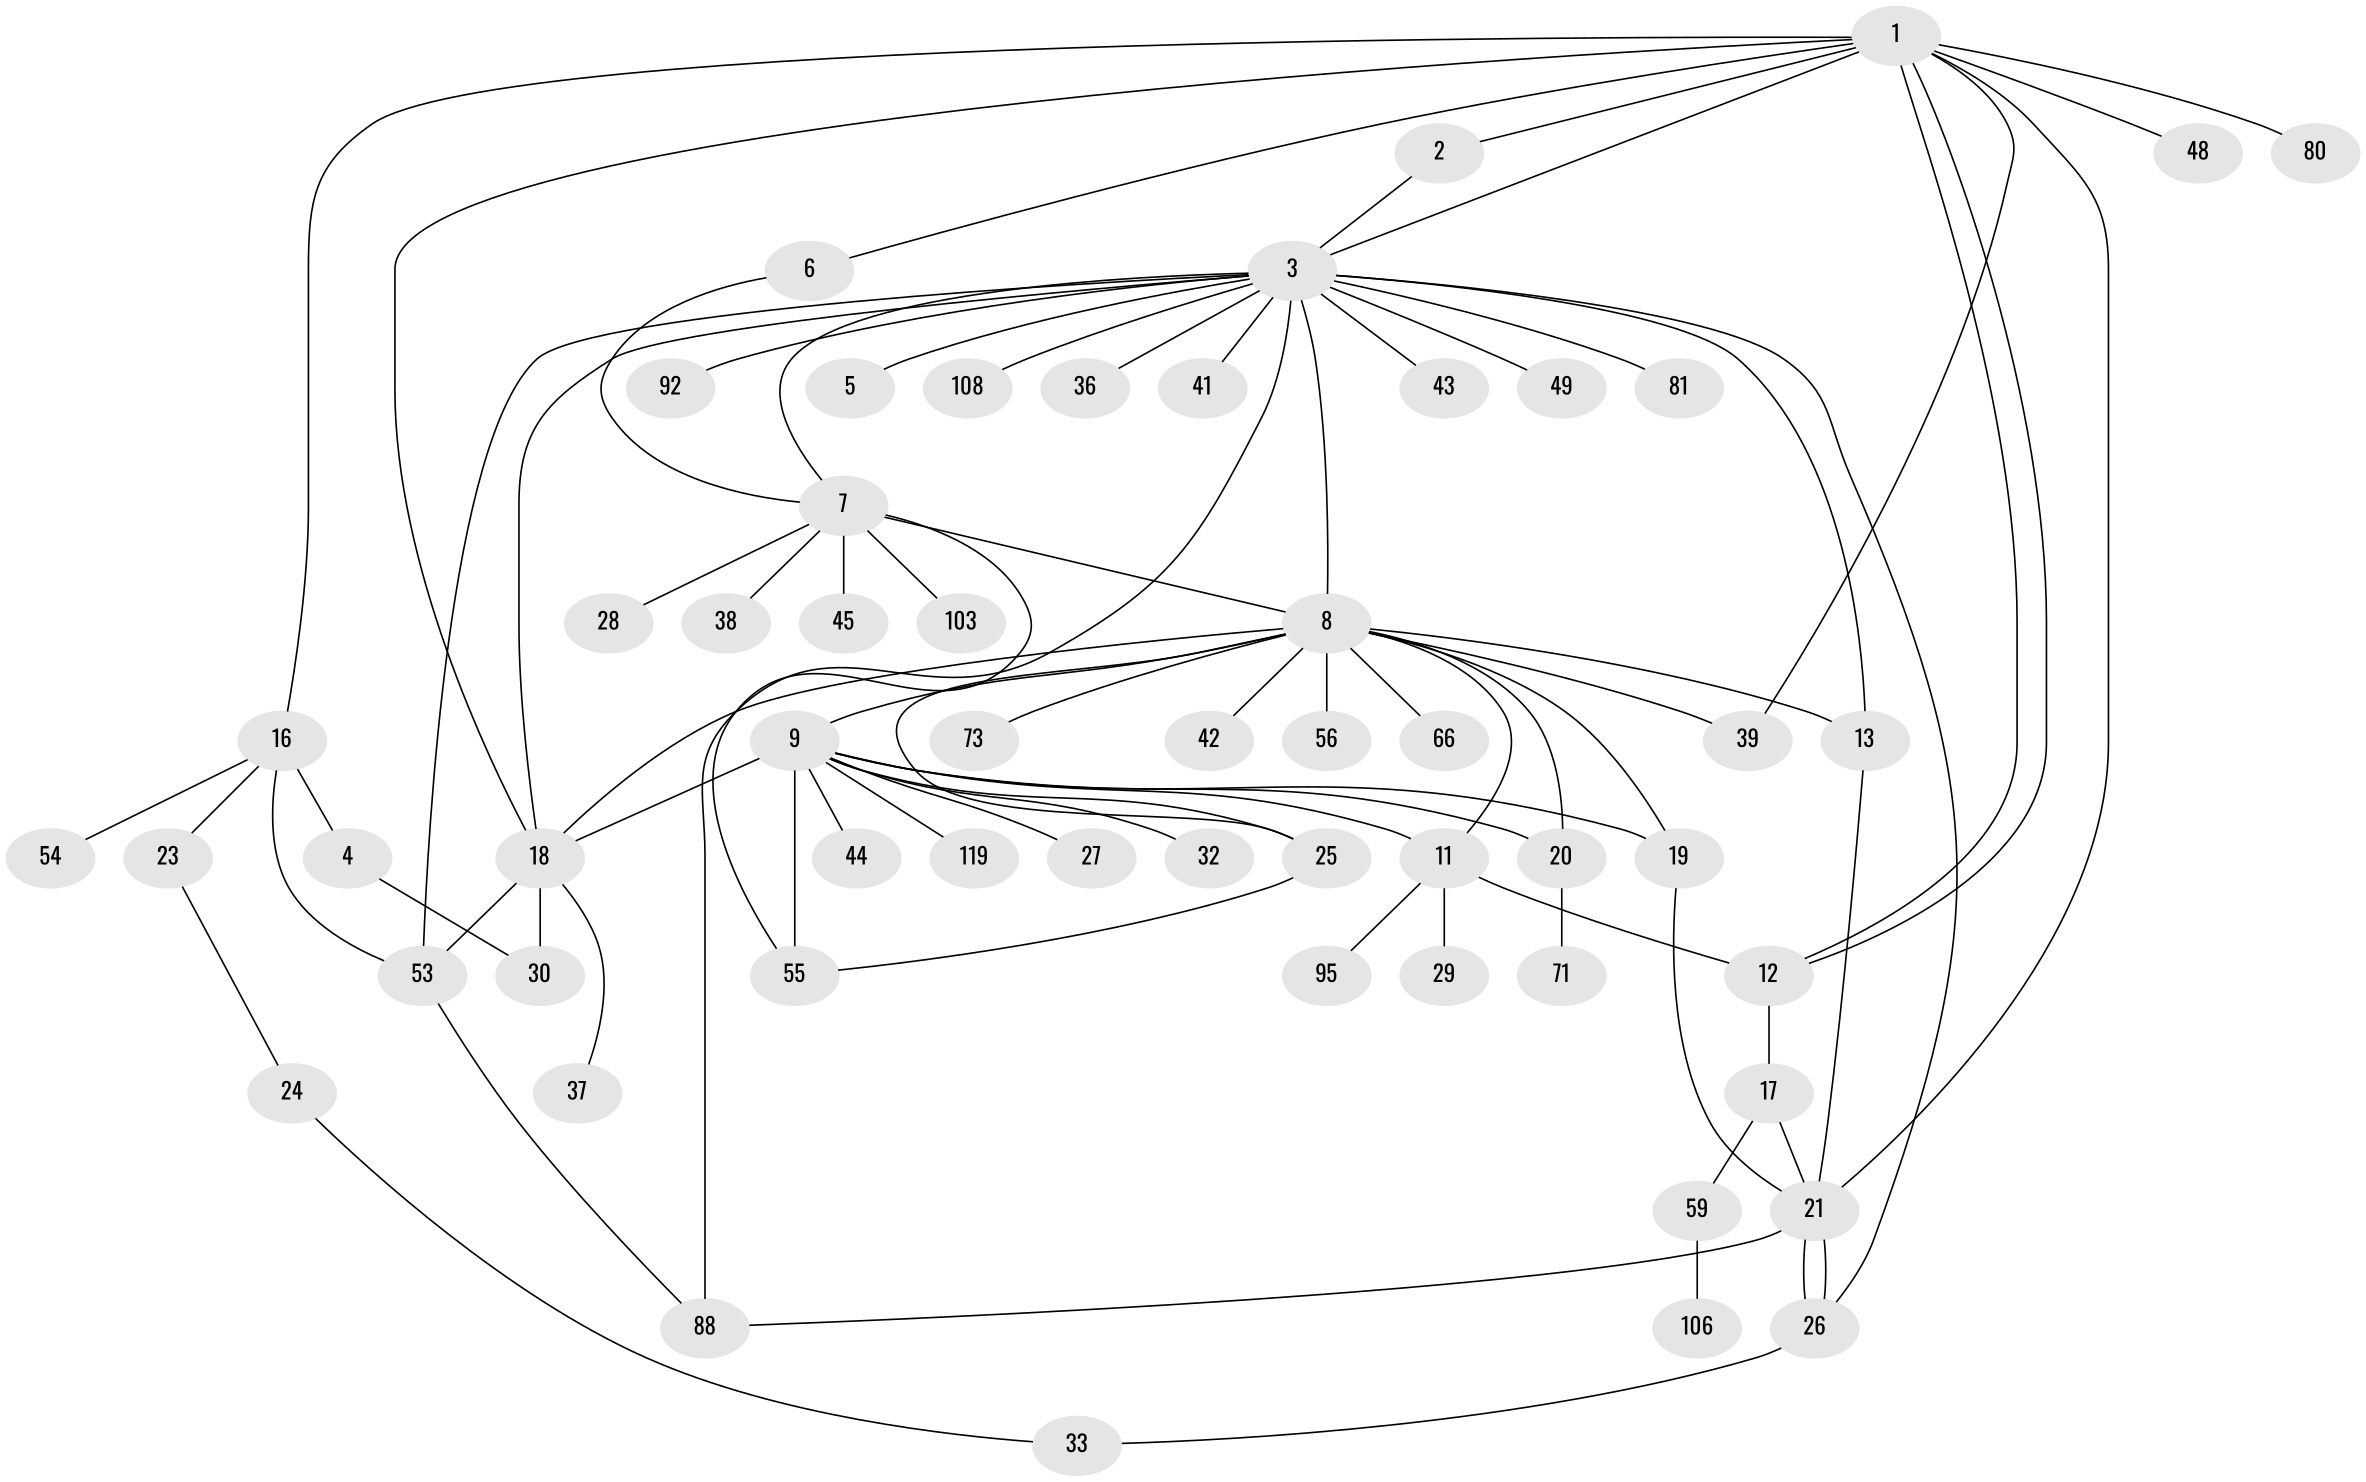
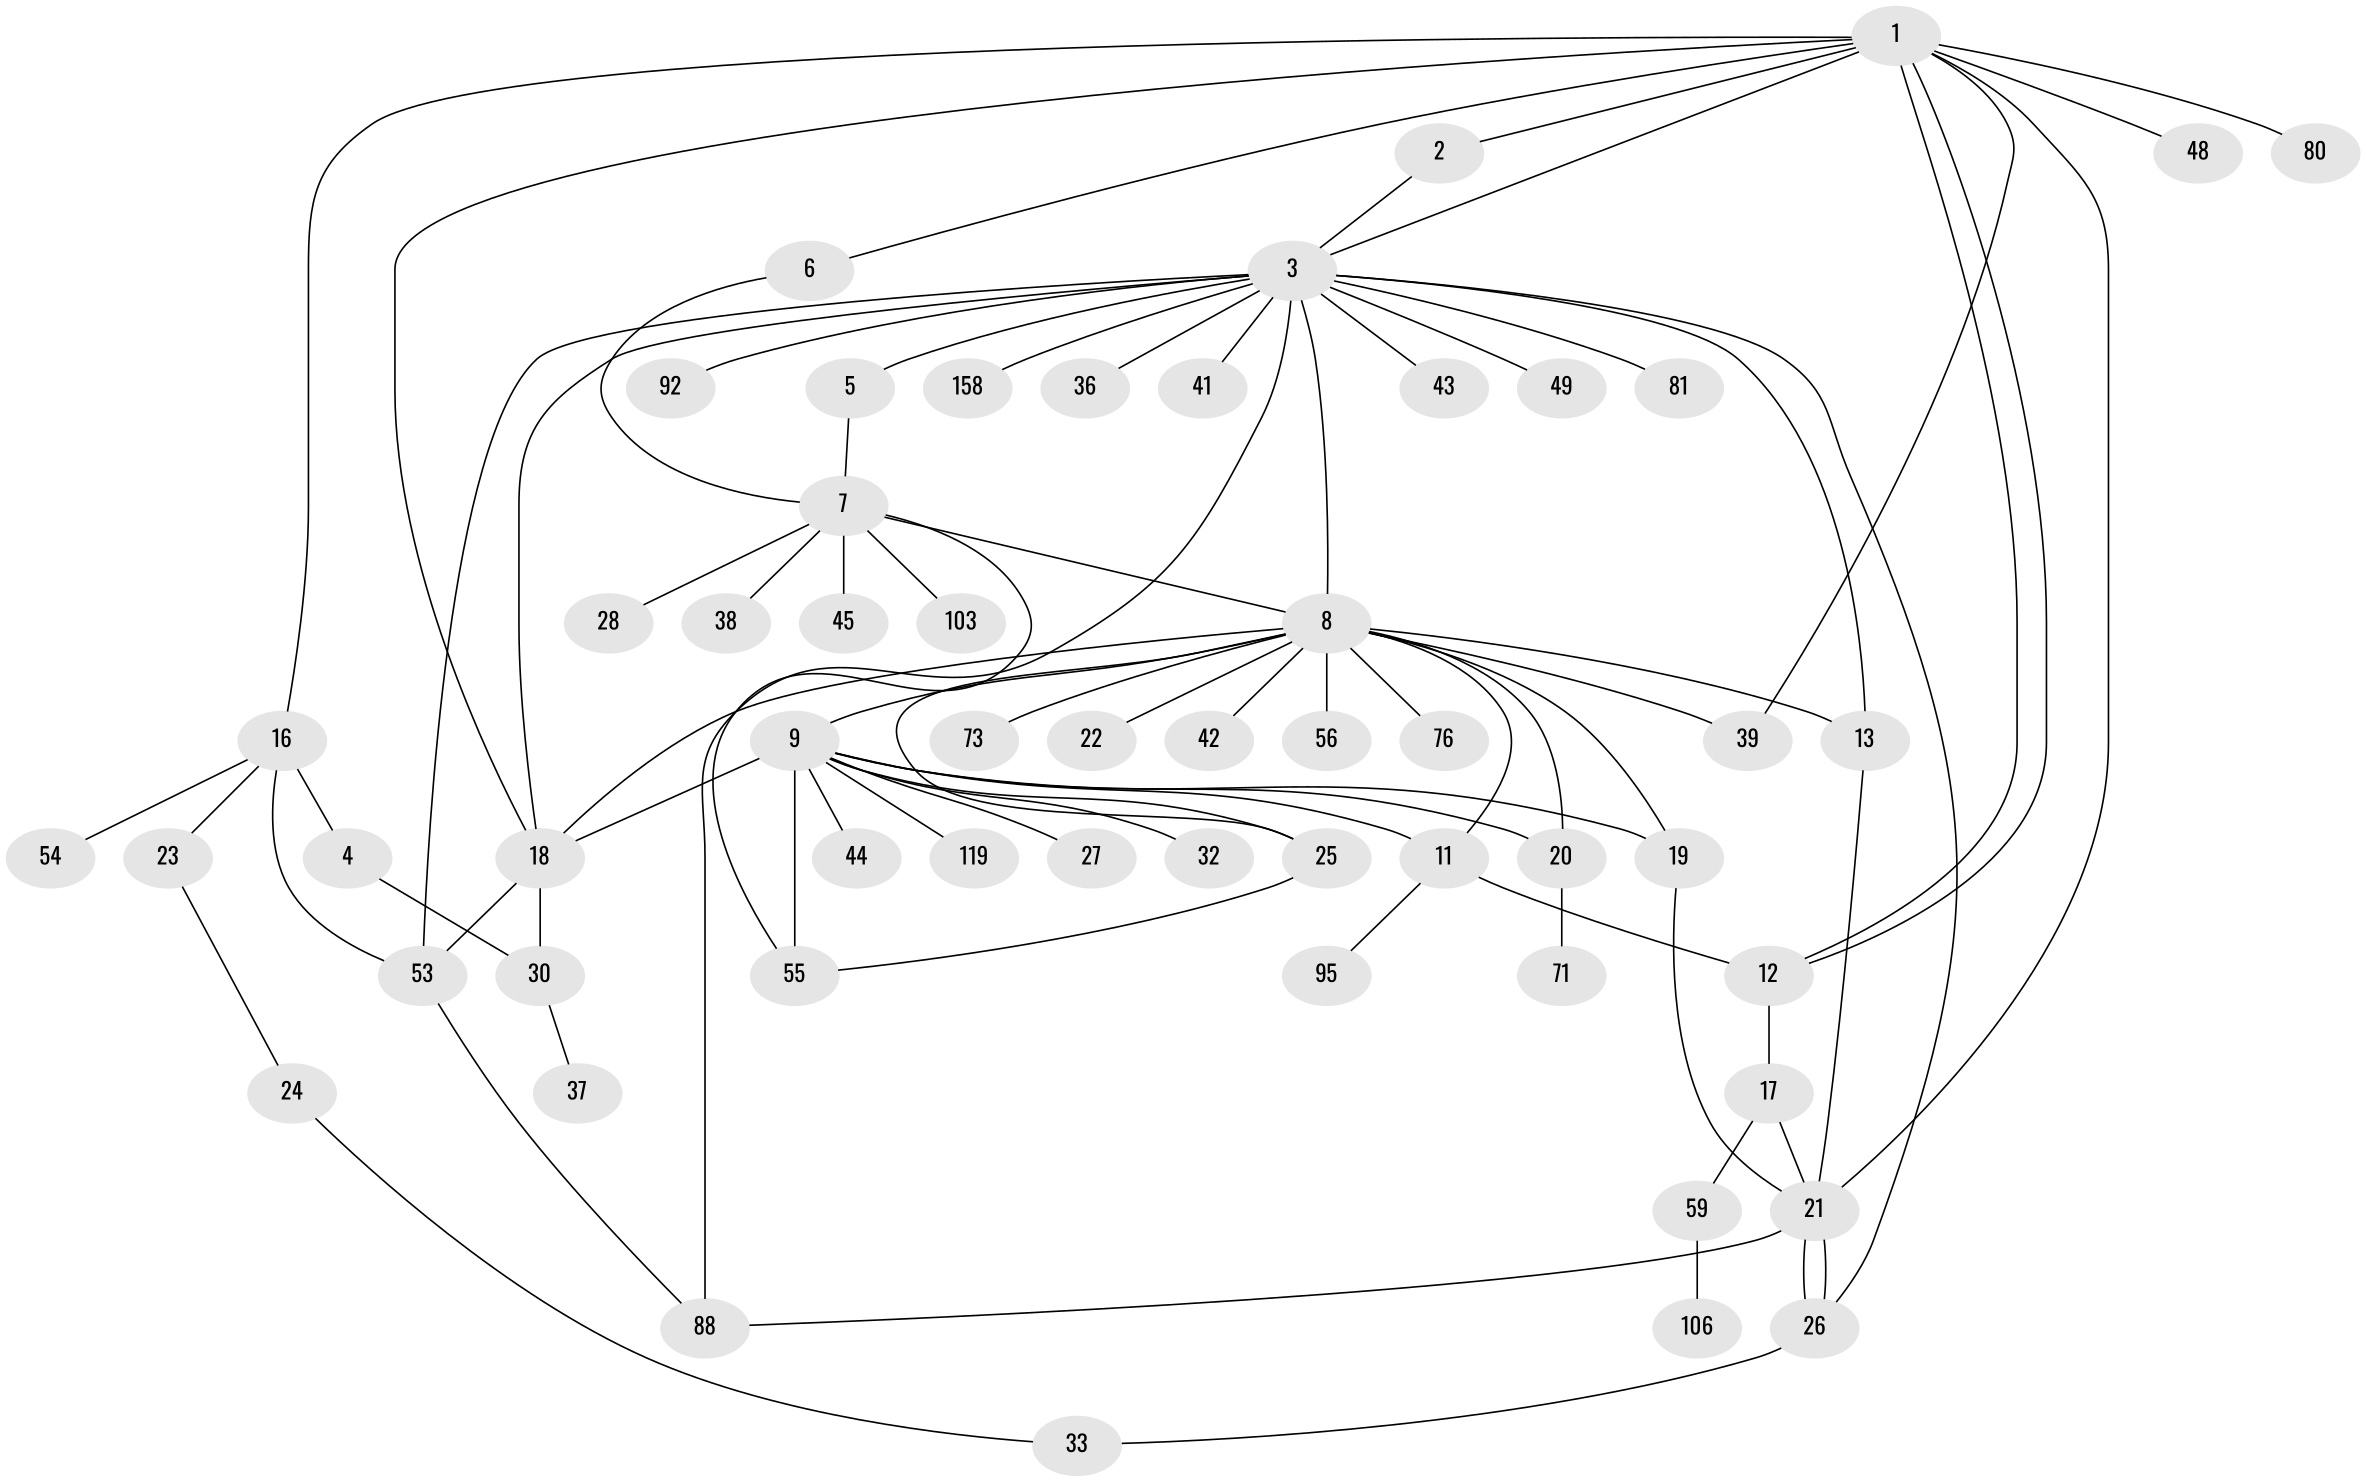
edge "3" -- "7": now "5" -- "7"
node "108": label "108" -> "158"
node "22": added
node "66": label "66" -> "76"
edge "18" -- "37": now "30" -- "37"
node "29": removed
